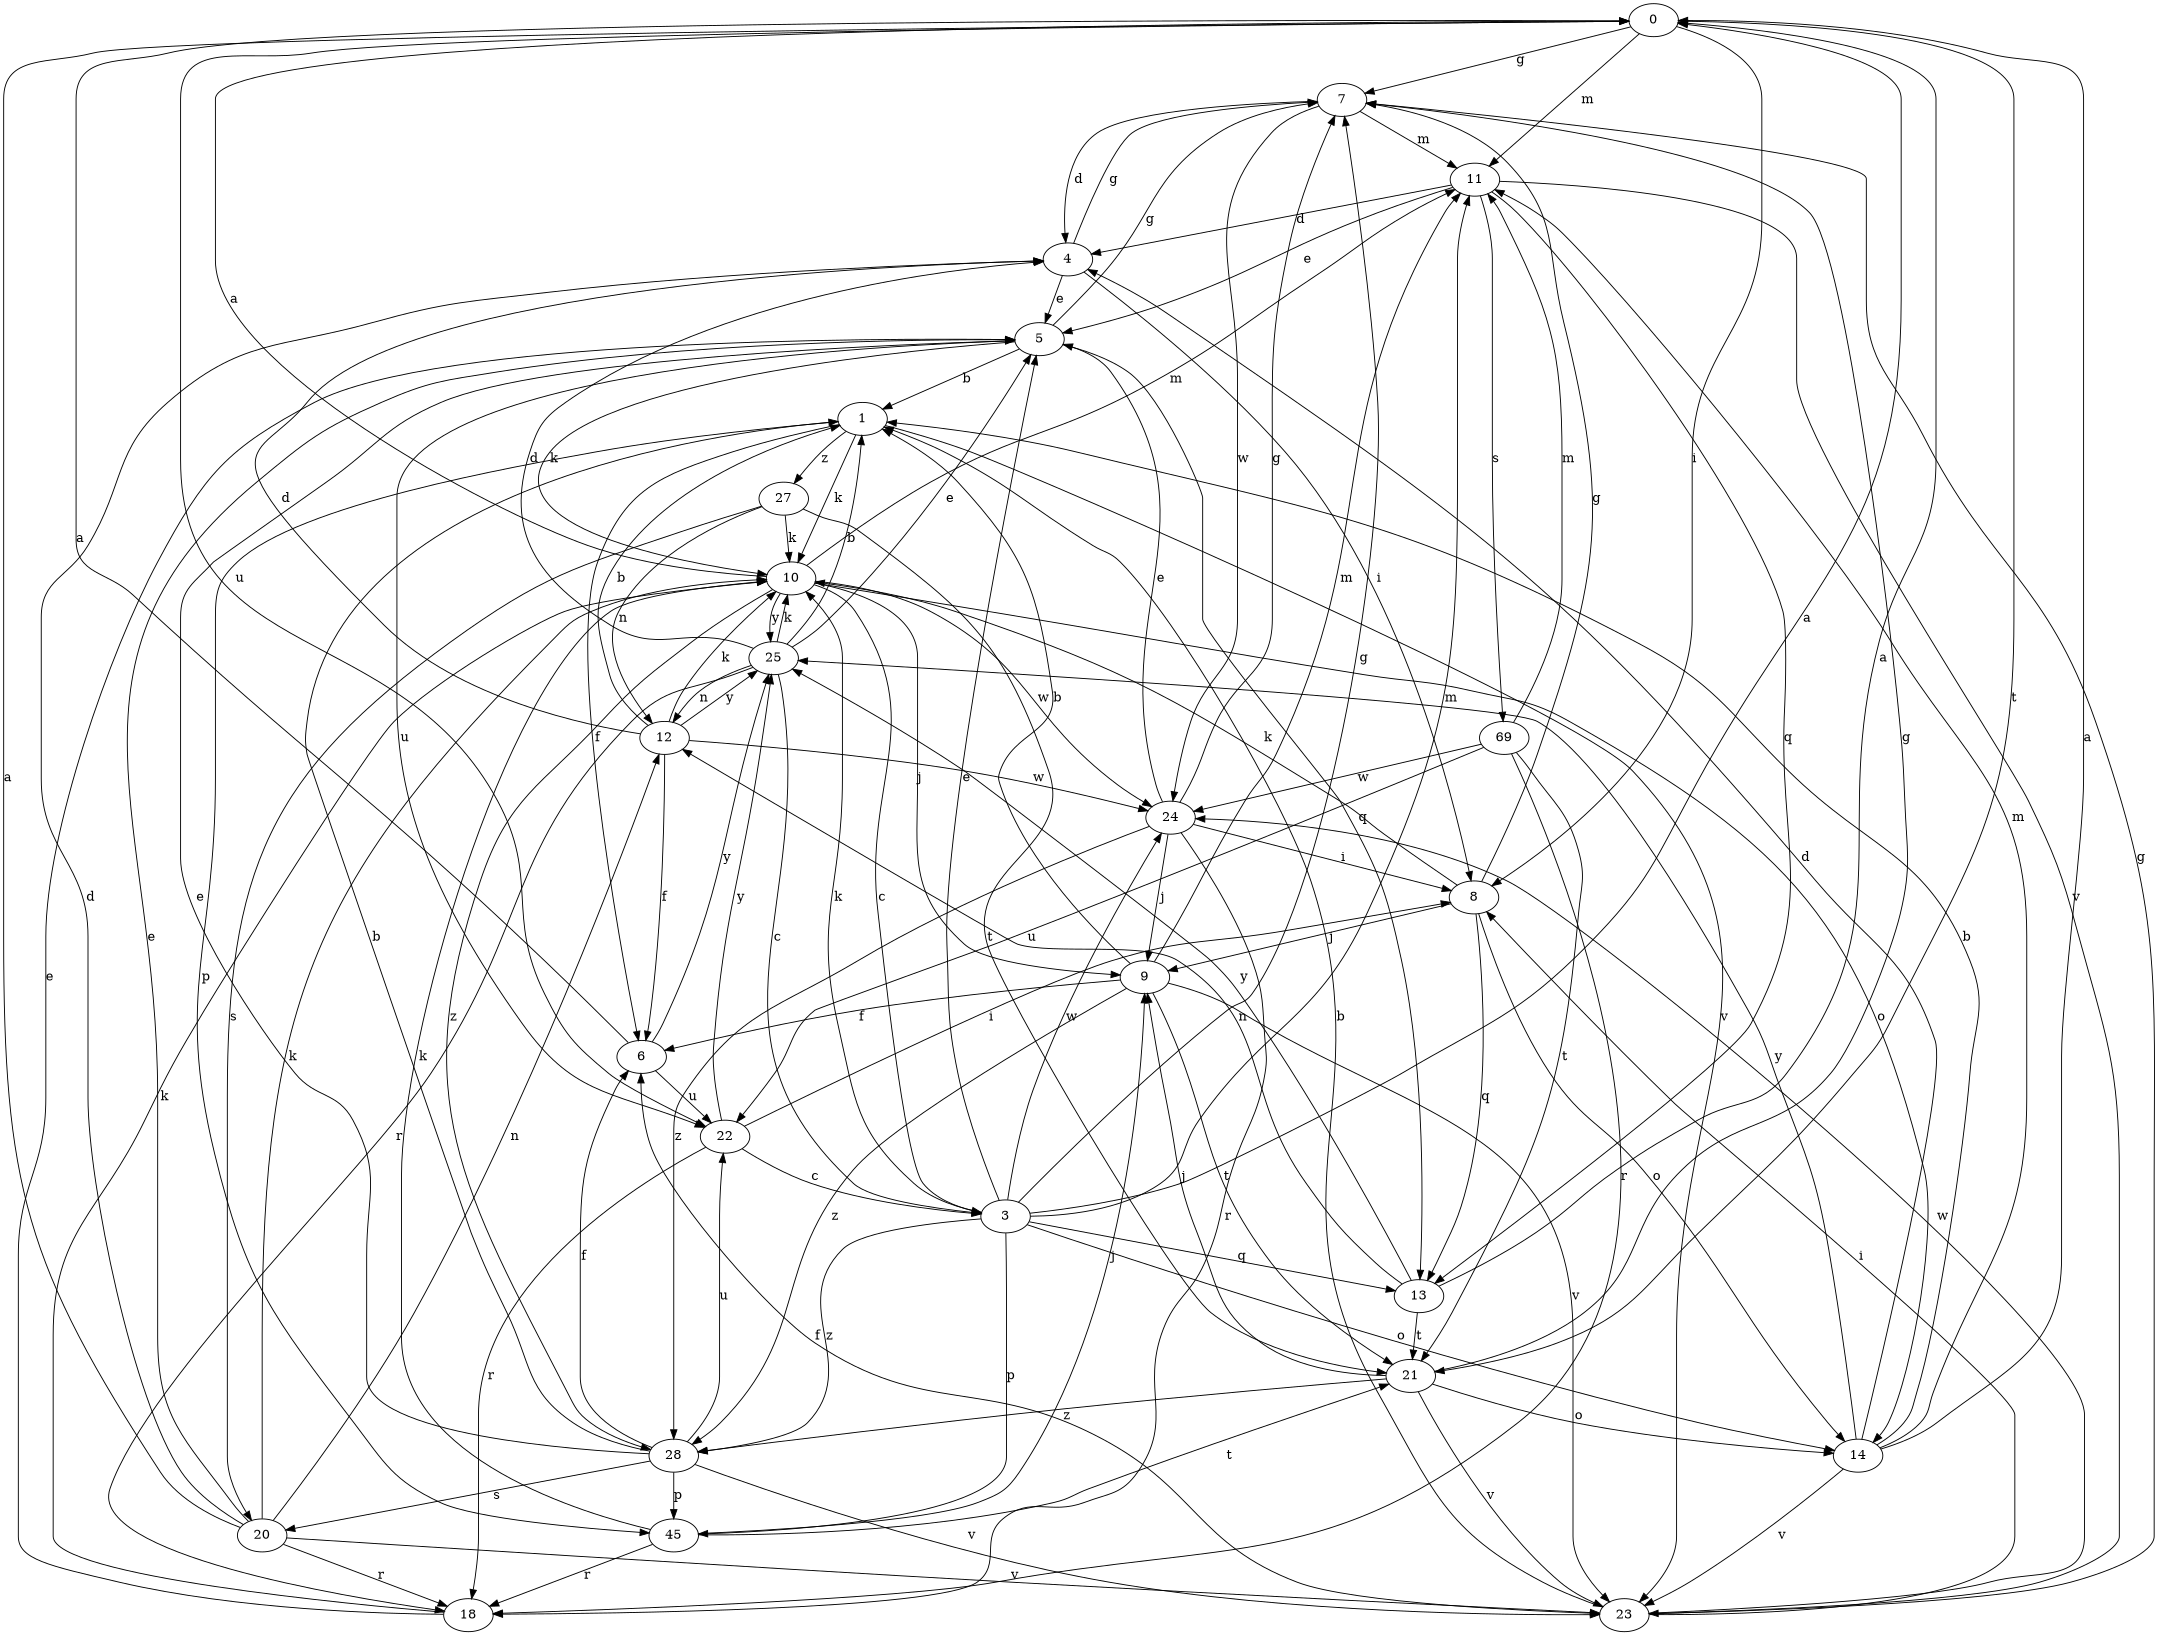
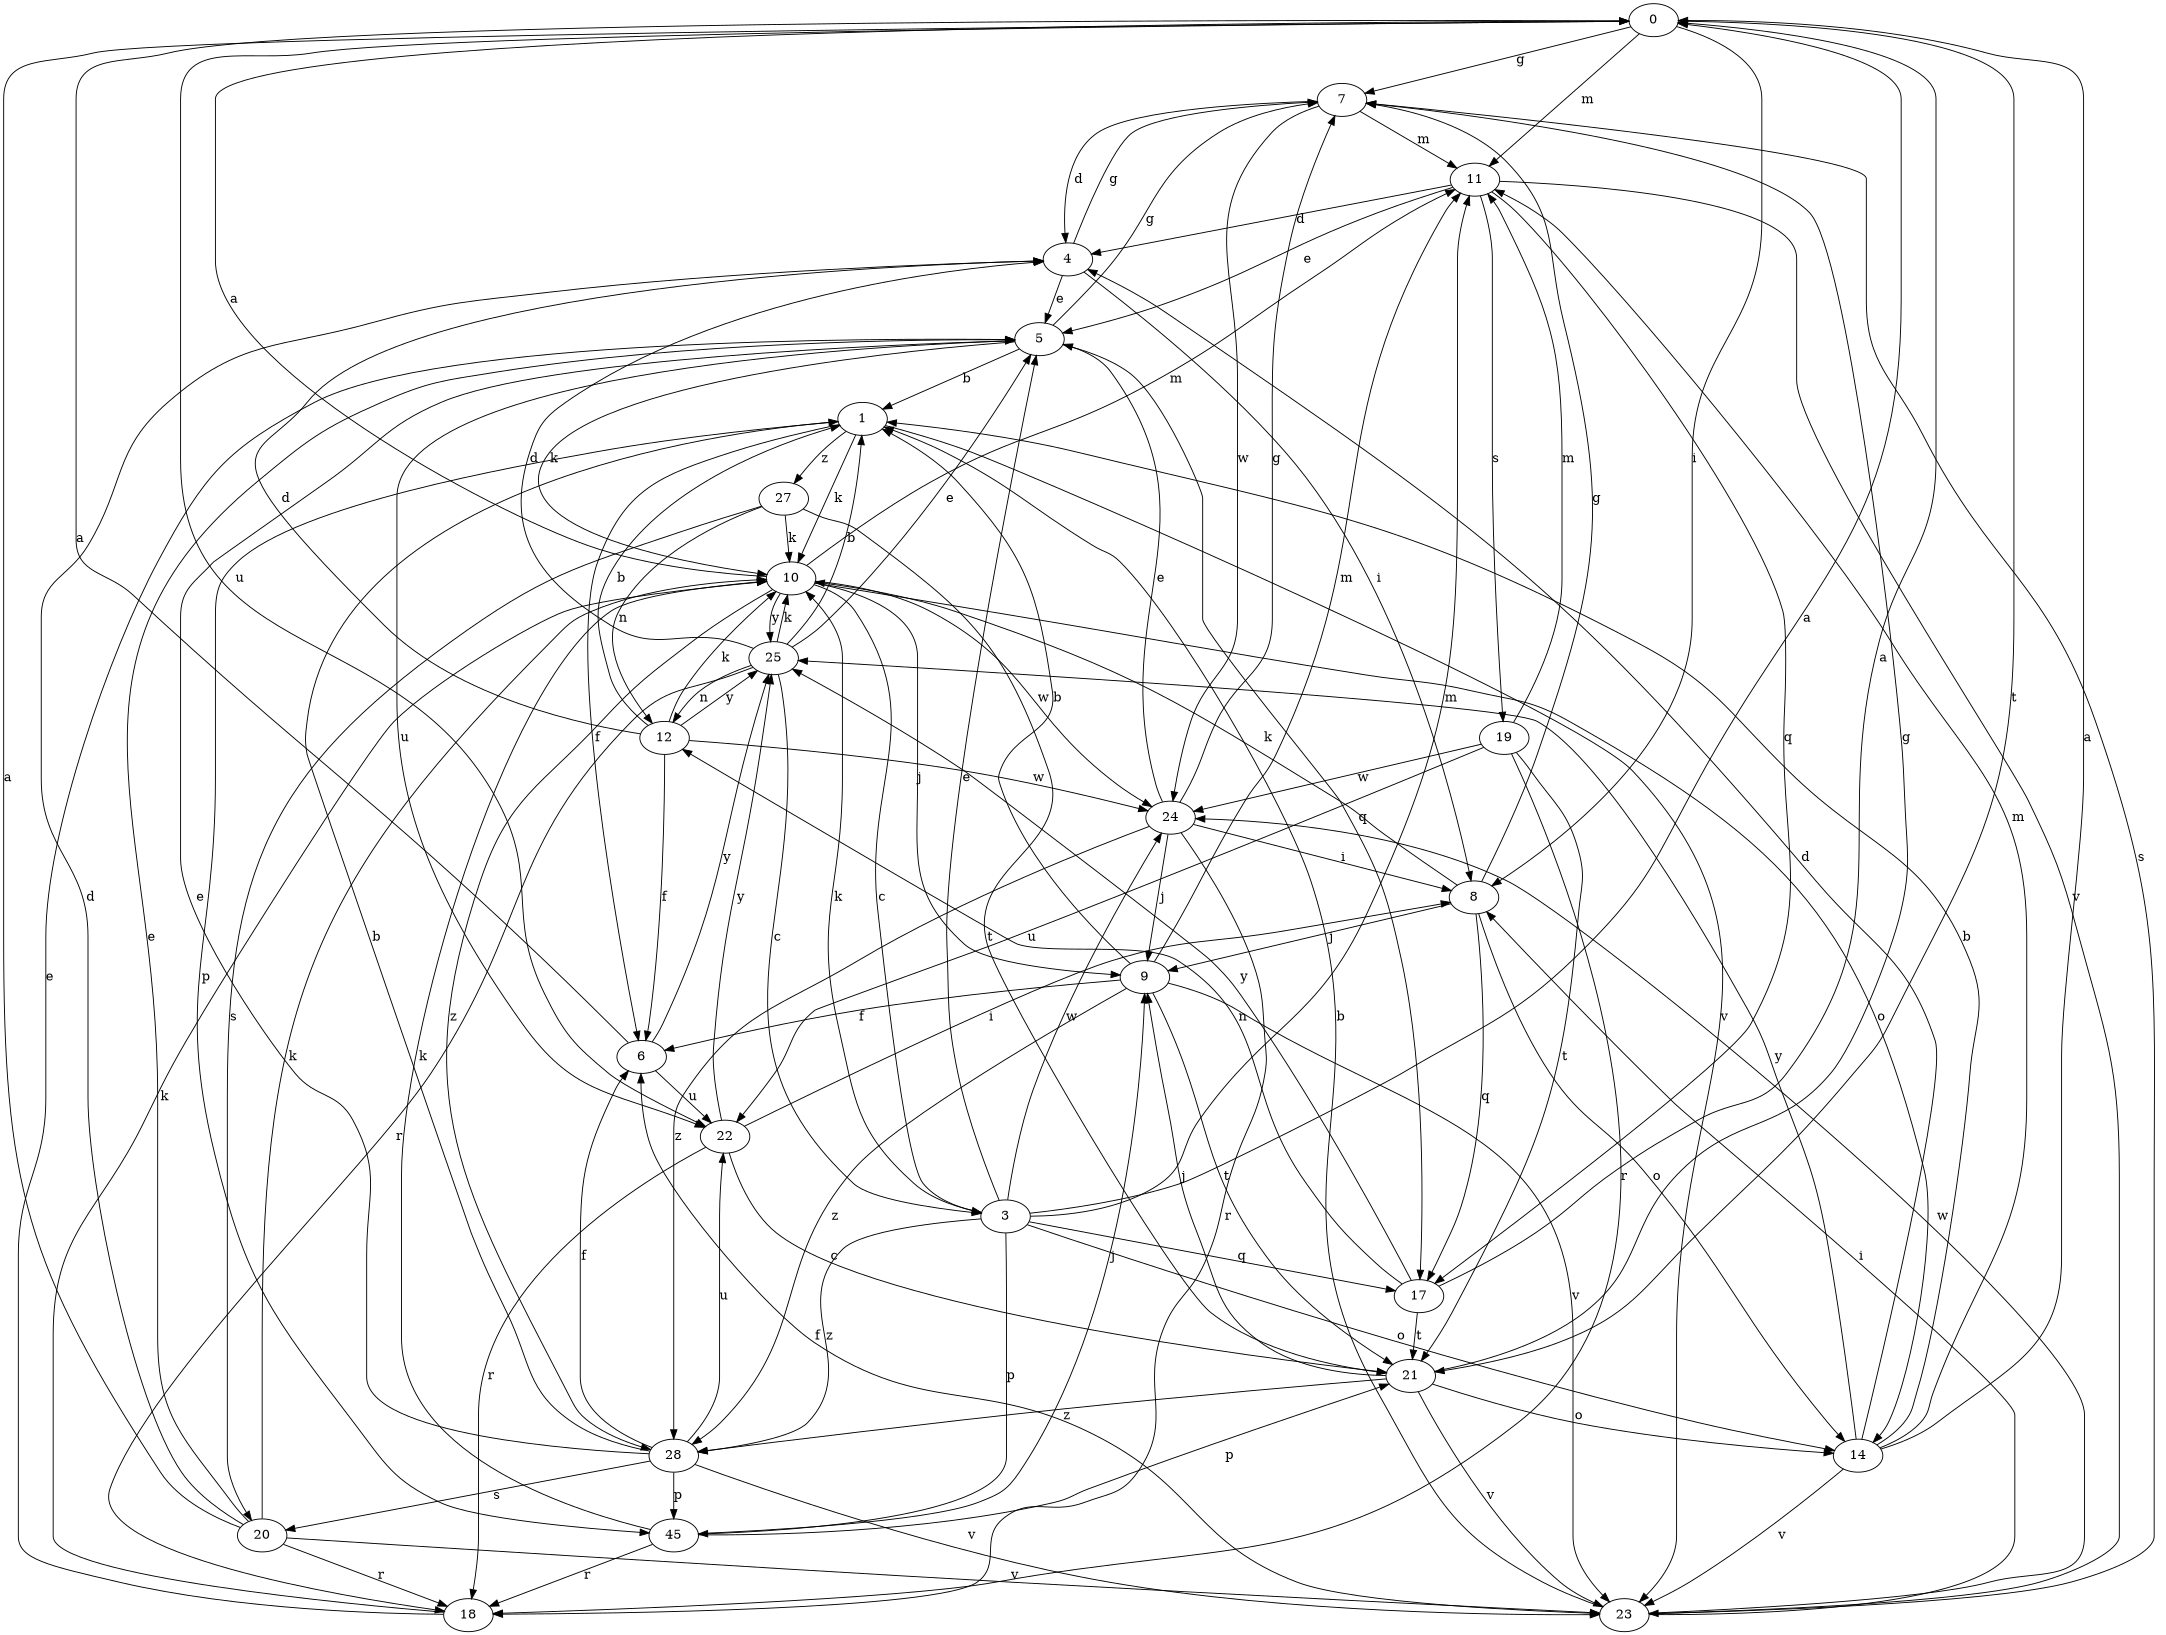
edge "3" -> "7": removed, label "g"
node "69": label "69" -> "19"
edge "23" -> "7": label "g" -> "s"
edge "20" -> "12": removed, label "n"
edge "22" -> "3": now "22" -> "21"
node "13": label "13" -> "17"
edge "45" -> "21": label "t" -> "p"
